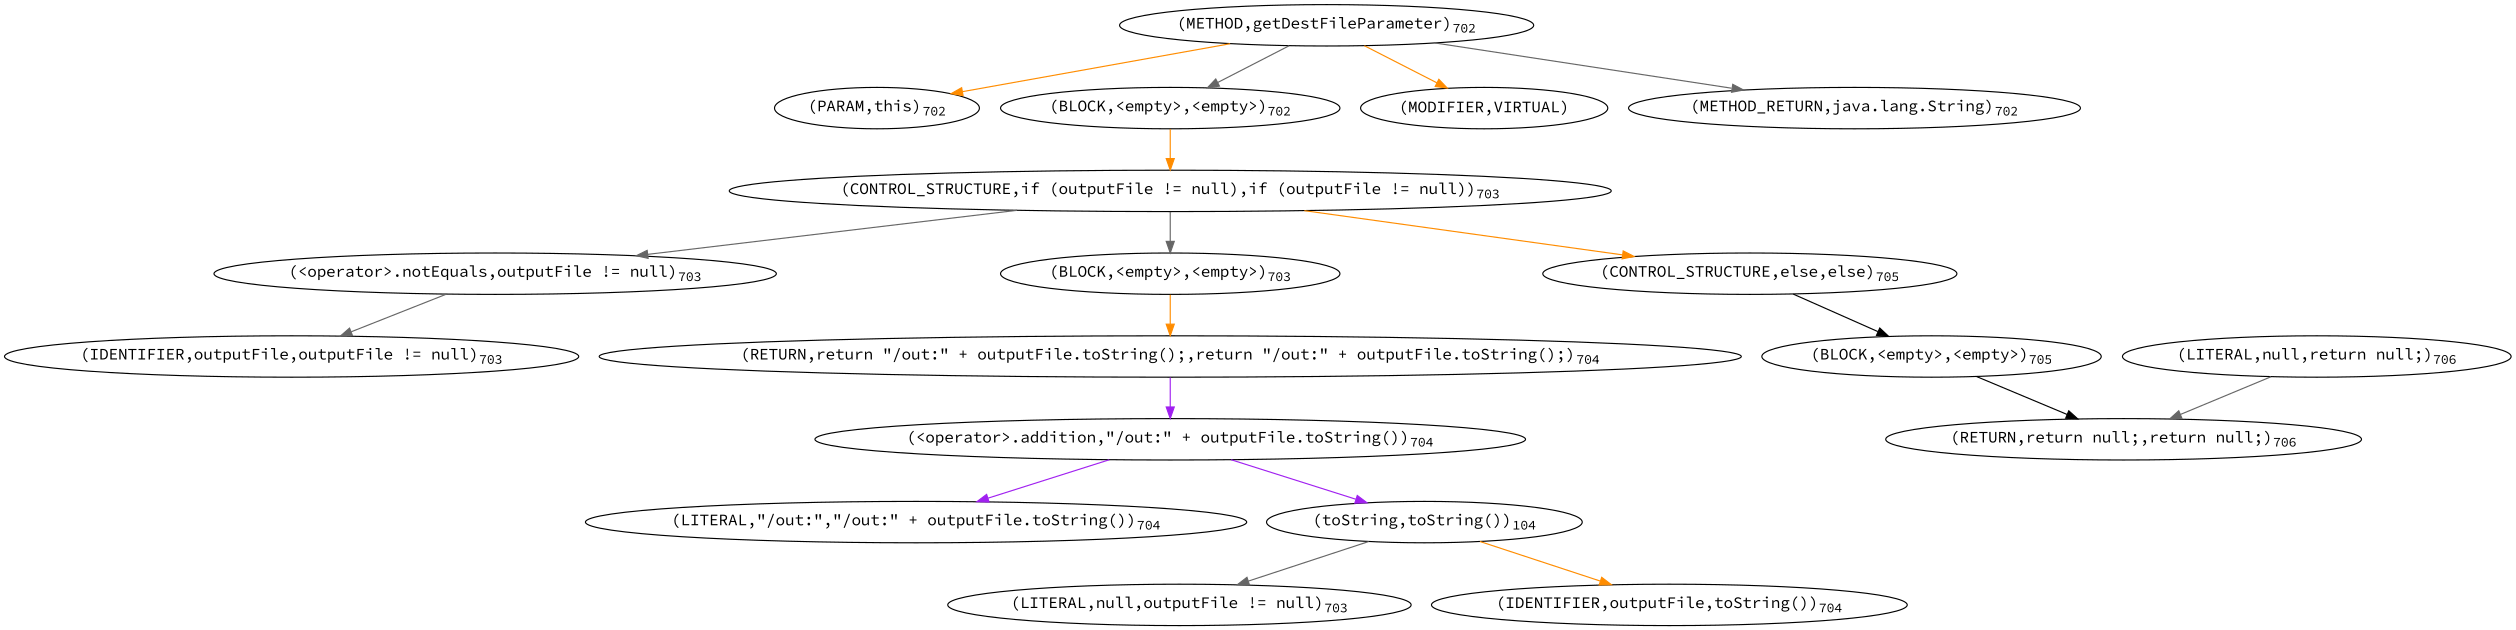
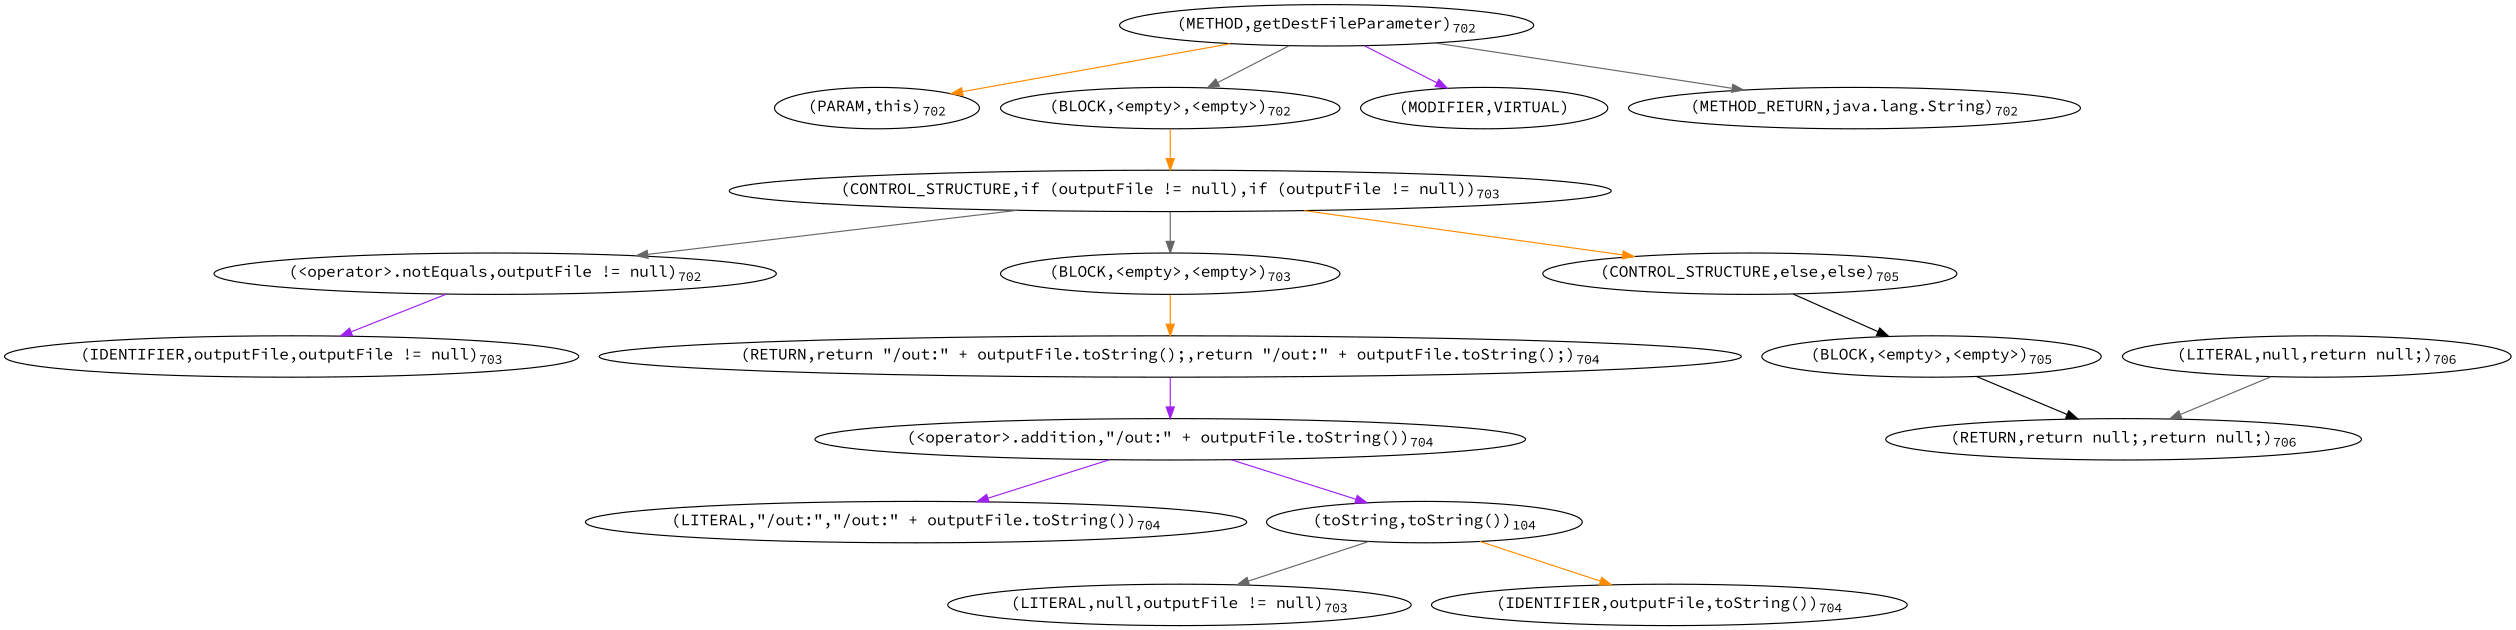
edge "(METHOD,getDestFileParameter)" -> "(MODIFIER,VIRTUAL)": color darkorange -> purple
node "(<operator>.notEquals,outputFile != null)": text "703" -> "702"
edge "(<operator>.notEquals,outputFile != null)" -> "(IDENTIFIER,outputFile,outputFile != null)": color gray40 -> purple
